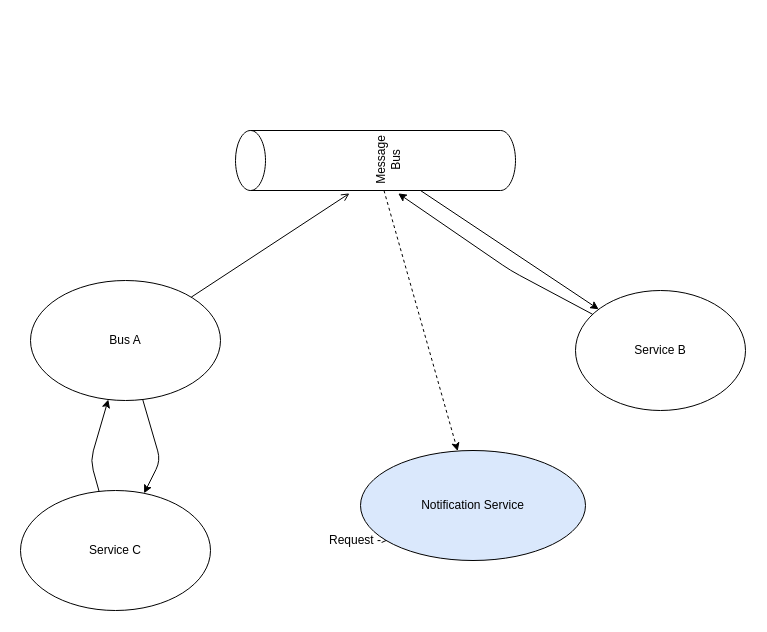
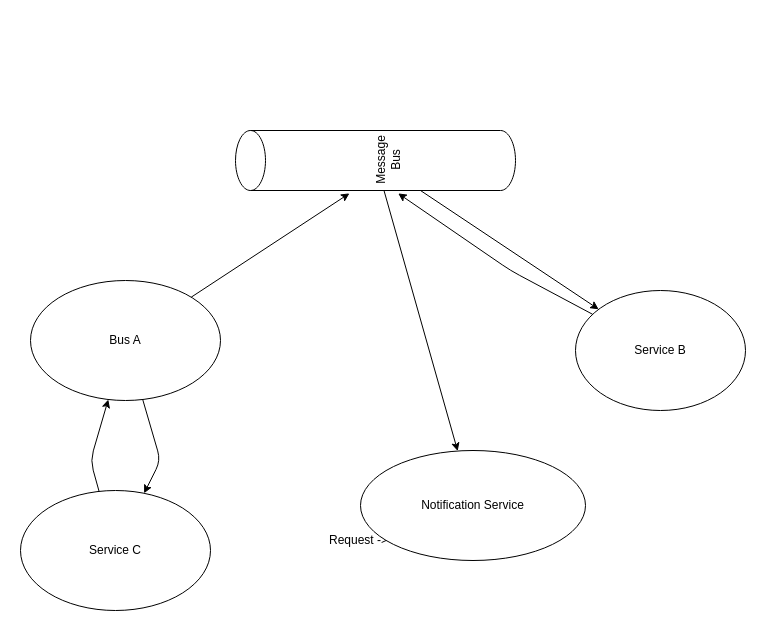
edge "Bus A" -> "Message Bus": arrowhead open -> classic
edge "Message Bus" -> "Notification Service": style dashed -> solid
node "Notification Service": fillcolor #dae8fc -> #ffffff
